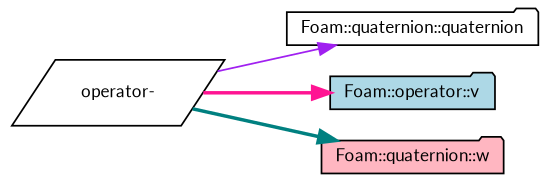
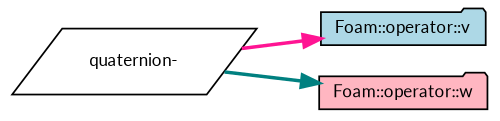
node "Foam::quaternion::quaternion": removed
node "operator-": label "operator-" -> "quaternion-"
node "Foam::quaternion::w": label "Foam::quaternion::w" -> "Foam::operator::w"
